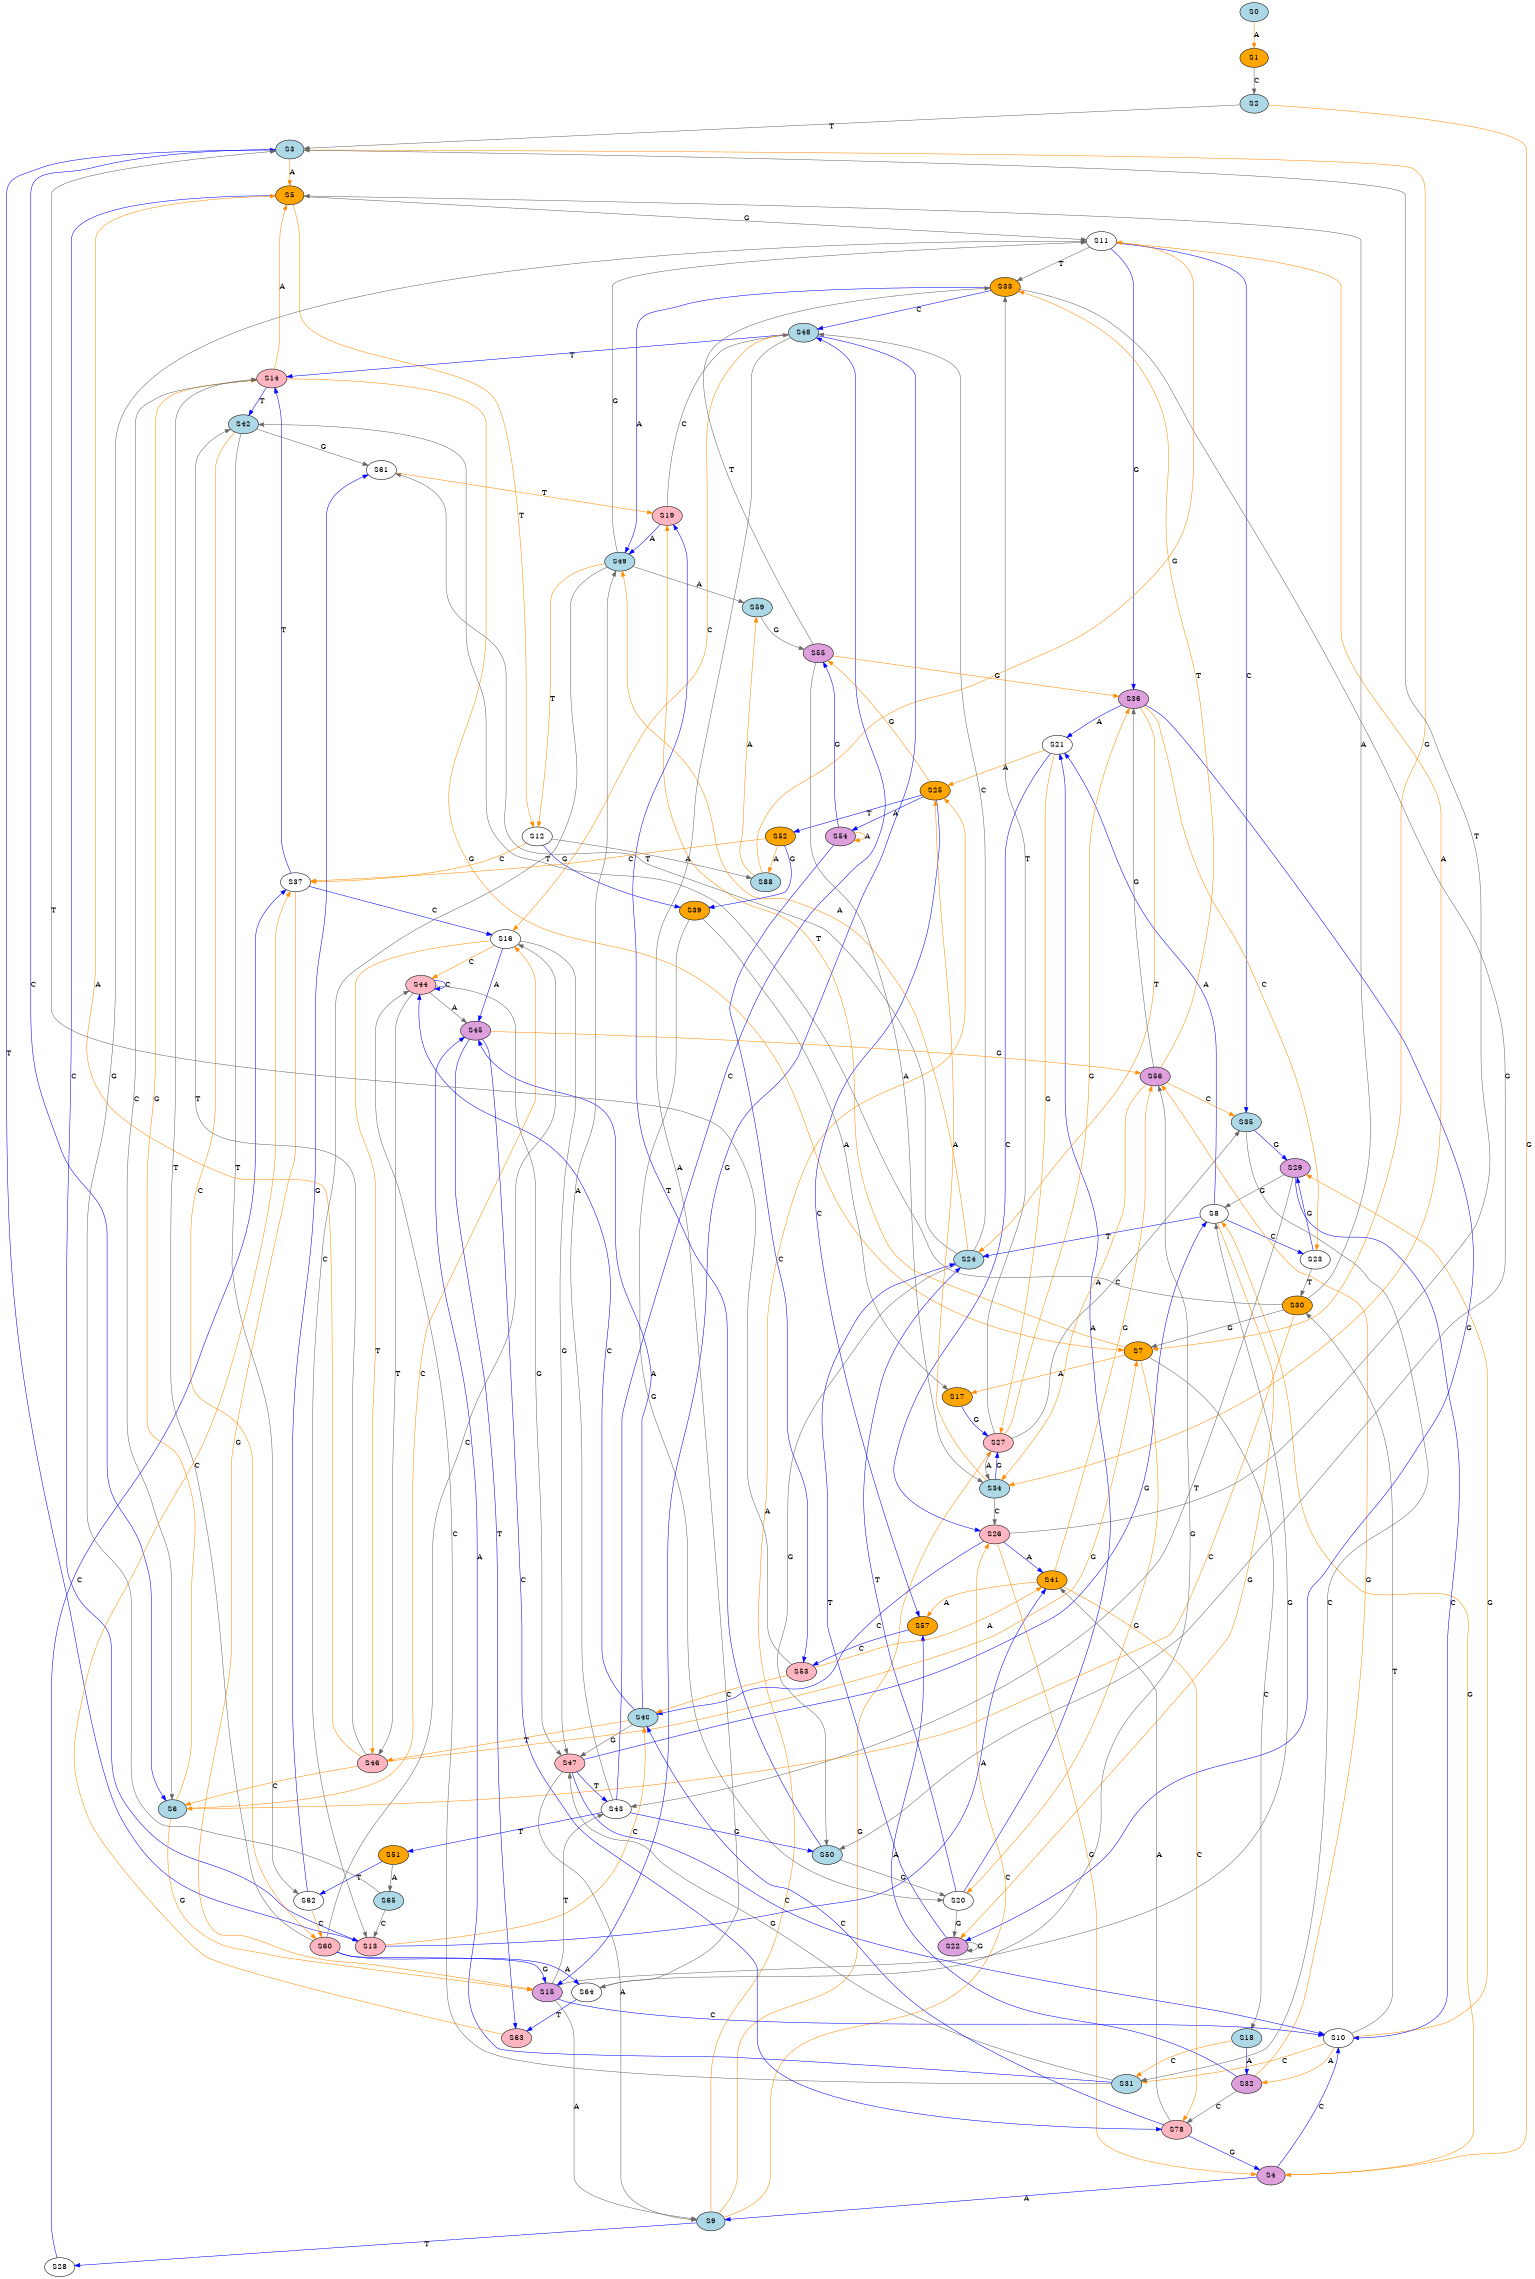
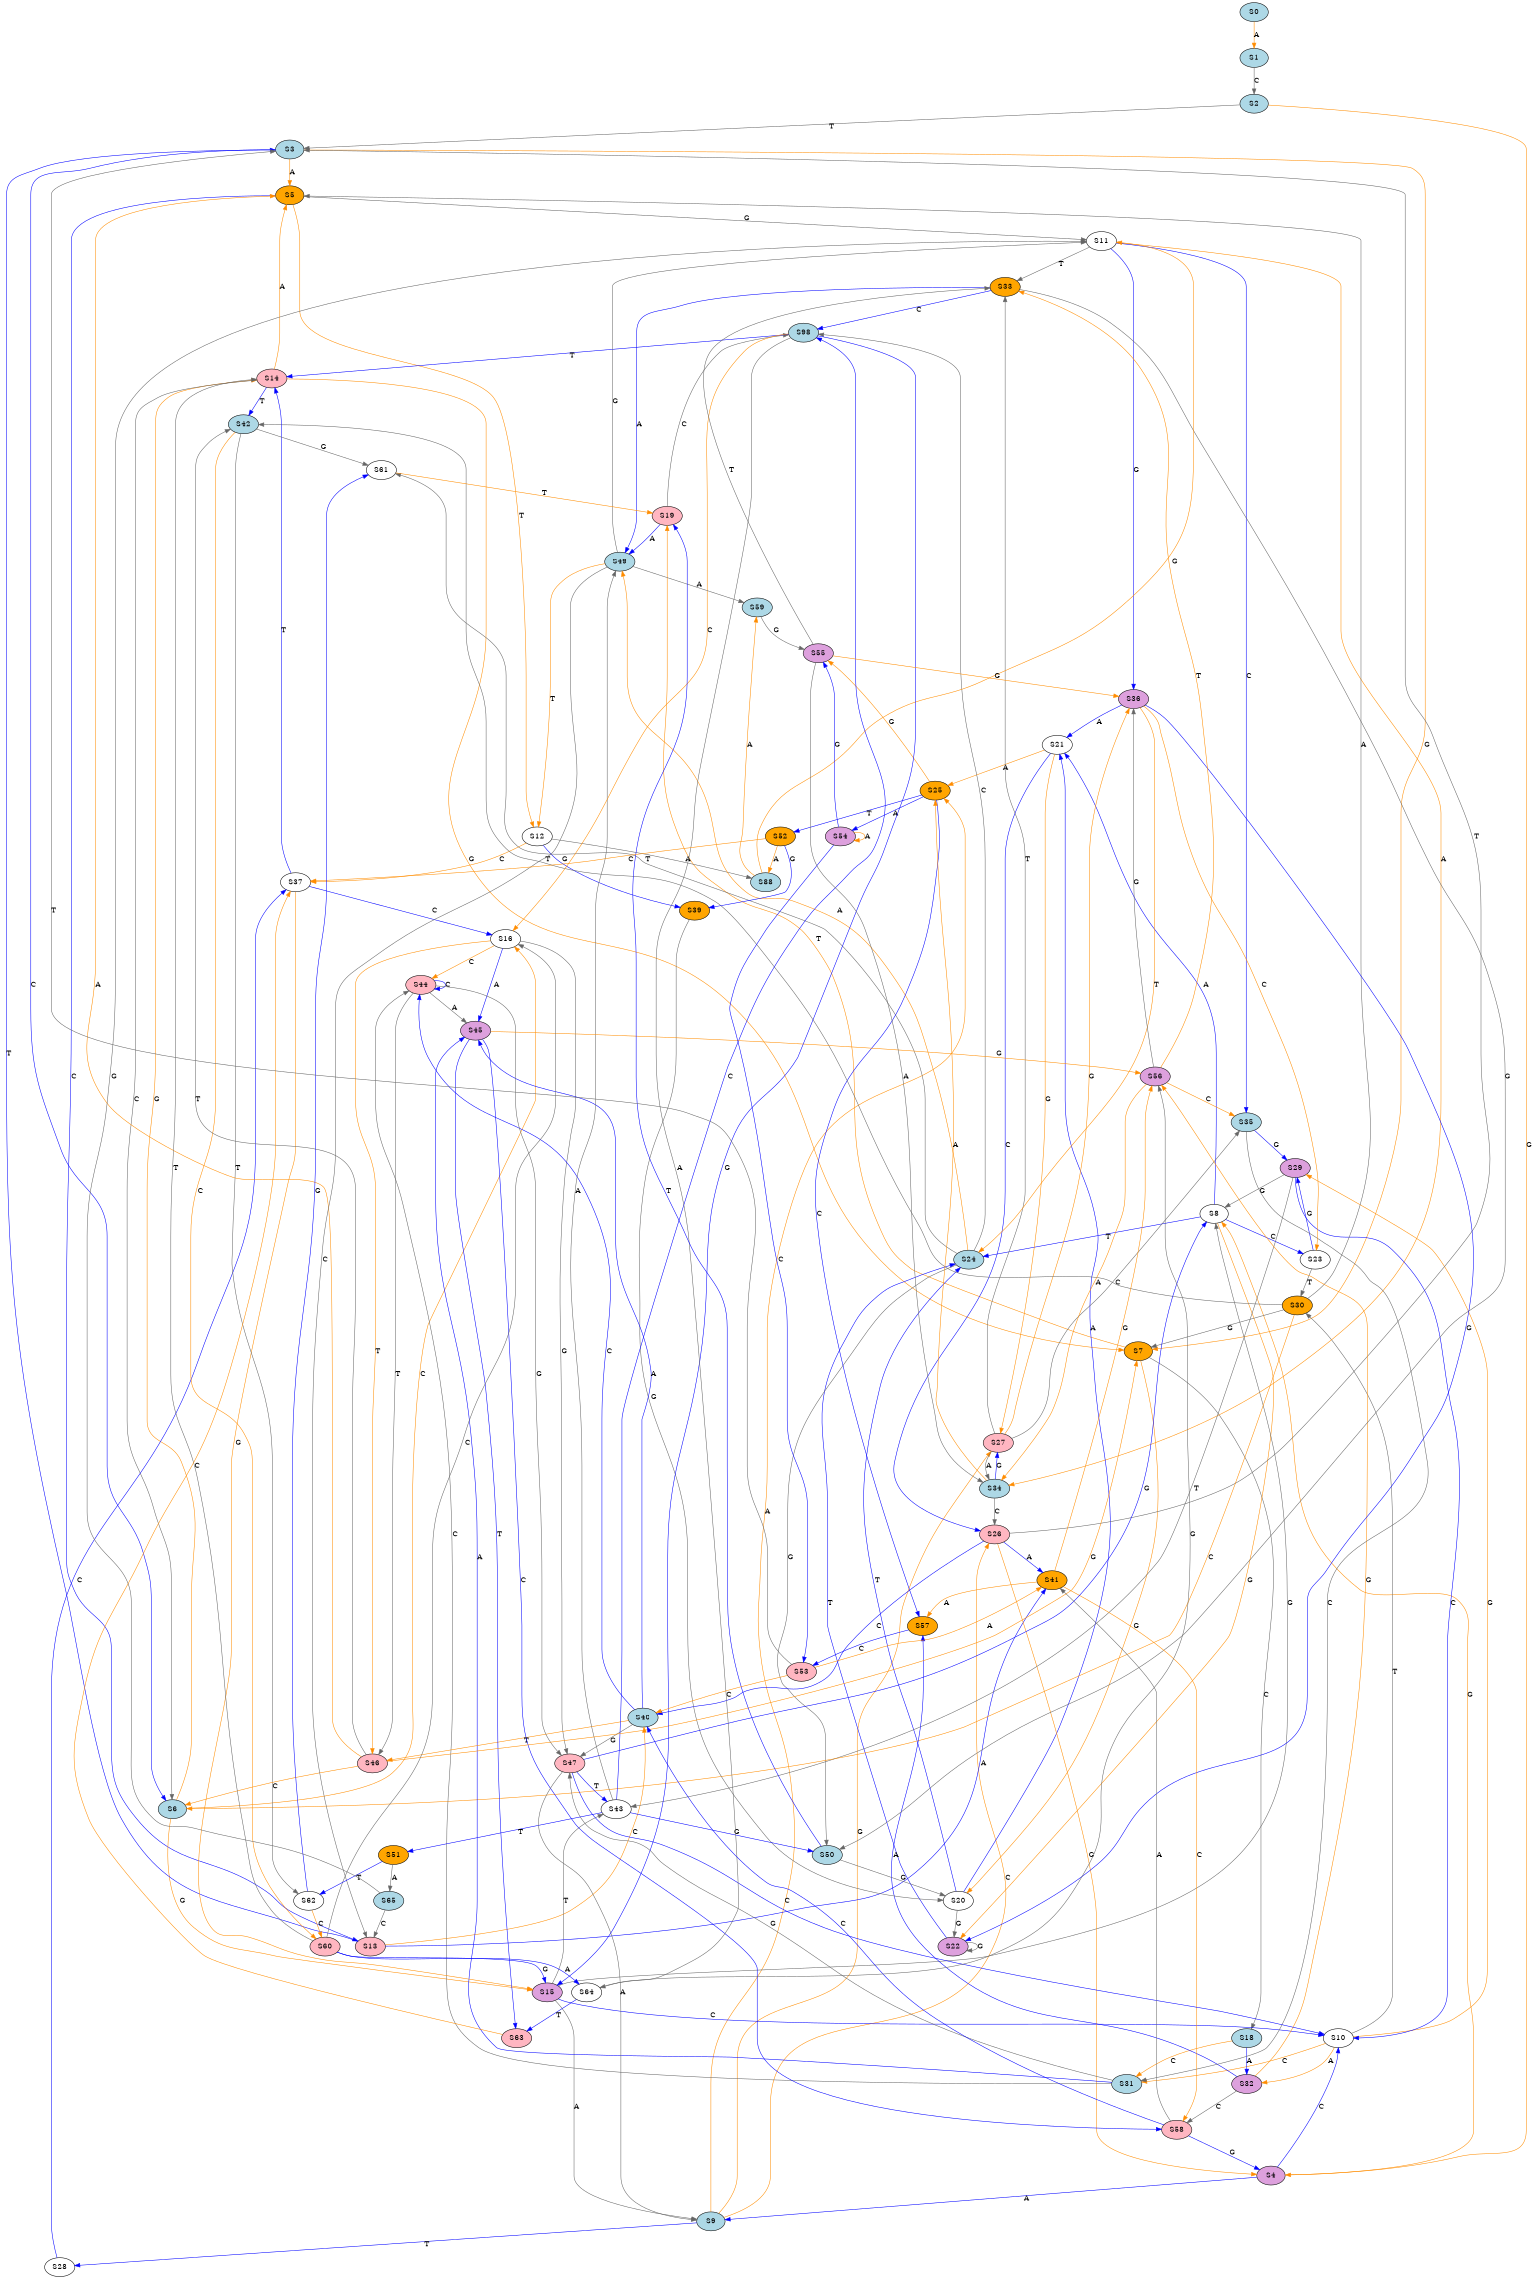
node "S1": fillcolor orange -> lightblue
node "S48": label "S48" -> "S98"
node "S17": removed
node "S78": label "S78" -> "S58"
